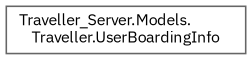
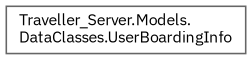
node "Traveller_Server.Models. Traveller.UserBoardingInfo": label "Traveller_Server.Models. Traveller.UserBoardingInfo" -> "Traveller_Server.Models. DataClasses.UserBoardingInfo"
